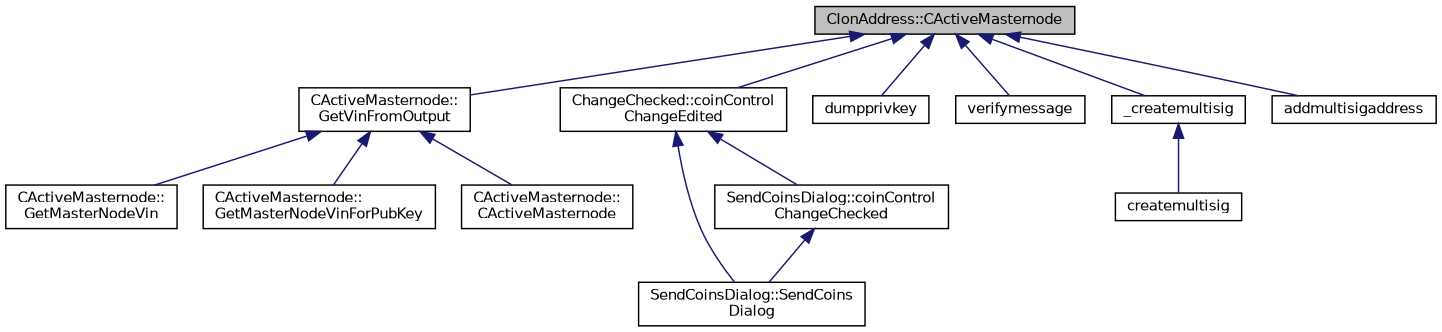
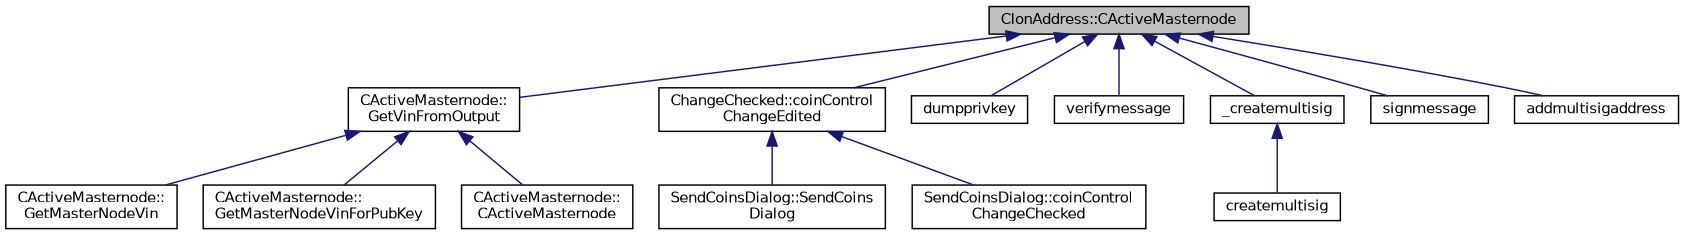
node "signmessage": added
edge "SendCoinsDialog::SendCoins Dialog" -> "SendCoinsDialog::coinControl ChangeChecked": removed
